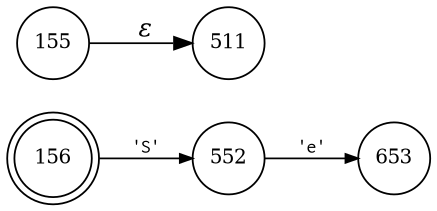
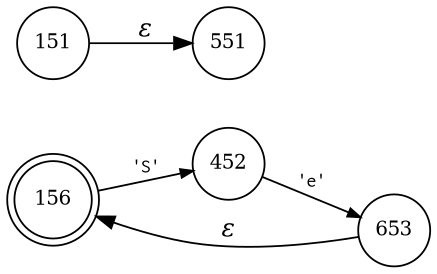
node "155": label "155" -> "151"
node "511": label "511" -> "551"
node "552": label "552" -> "452"
edge "653" -> "156": added, label "ε"
